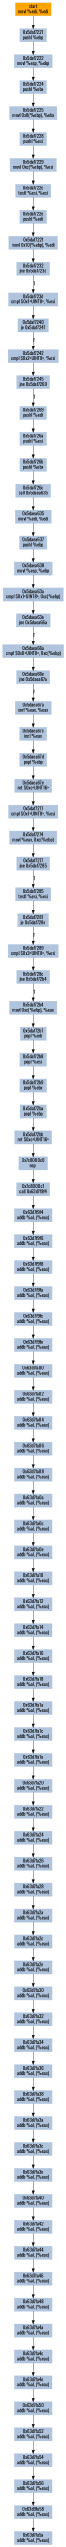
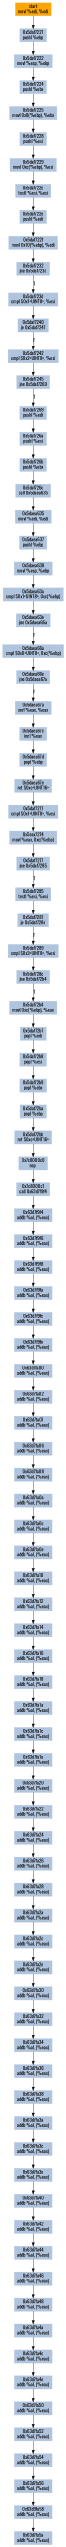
node "0x5daf7274 movl %eax, 0xc(%ebp)": label "0x5daf7274 movl %eax, 0xc(%ebp)" -> "0x5eax7274 movl %eax, 0xc(%ebp)"
node "0x63d7fa04 addb %al, (%eax)": label "0x63d7fa04 addb %al, (%eax)" -> "0x63d7fa07 addb %al, (%eax)"
node "8x63d7fa46 addb %al, (%eax)": label "8x63d7fa46 addb %al, (%eax)" -> "0x63d7fa46 addb %al, (%eax)"
